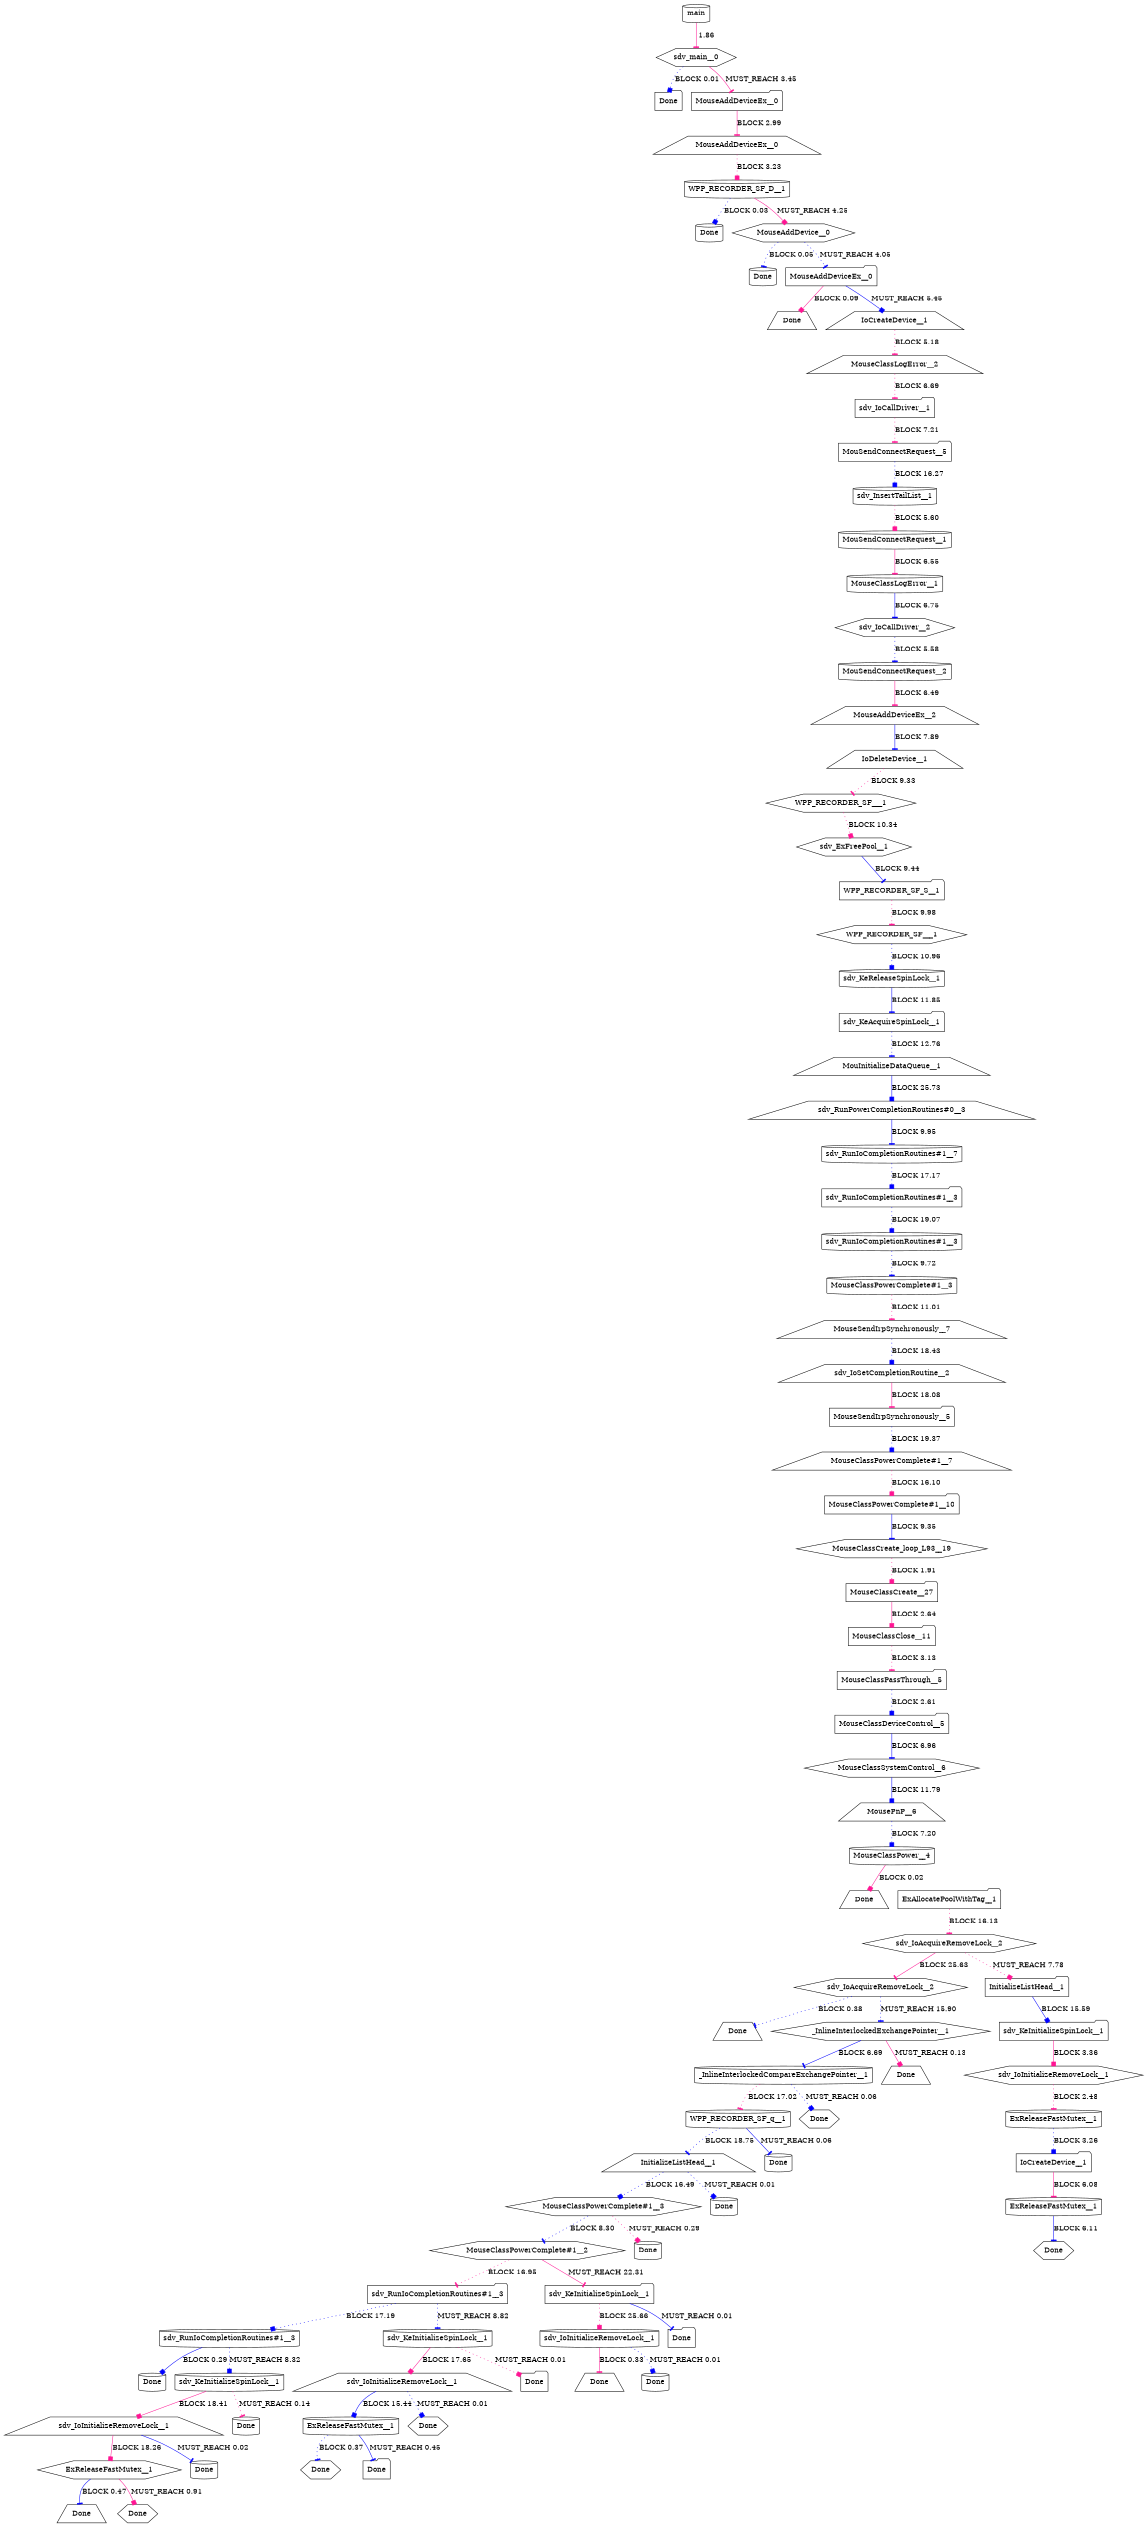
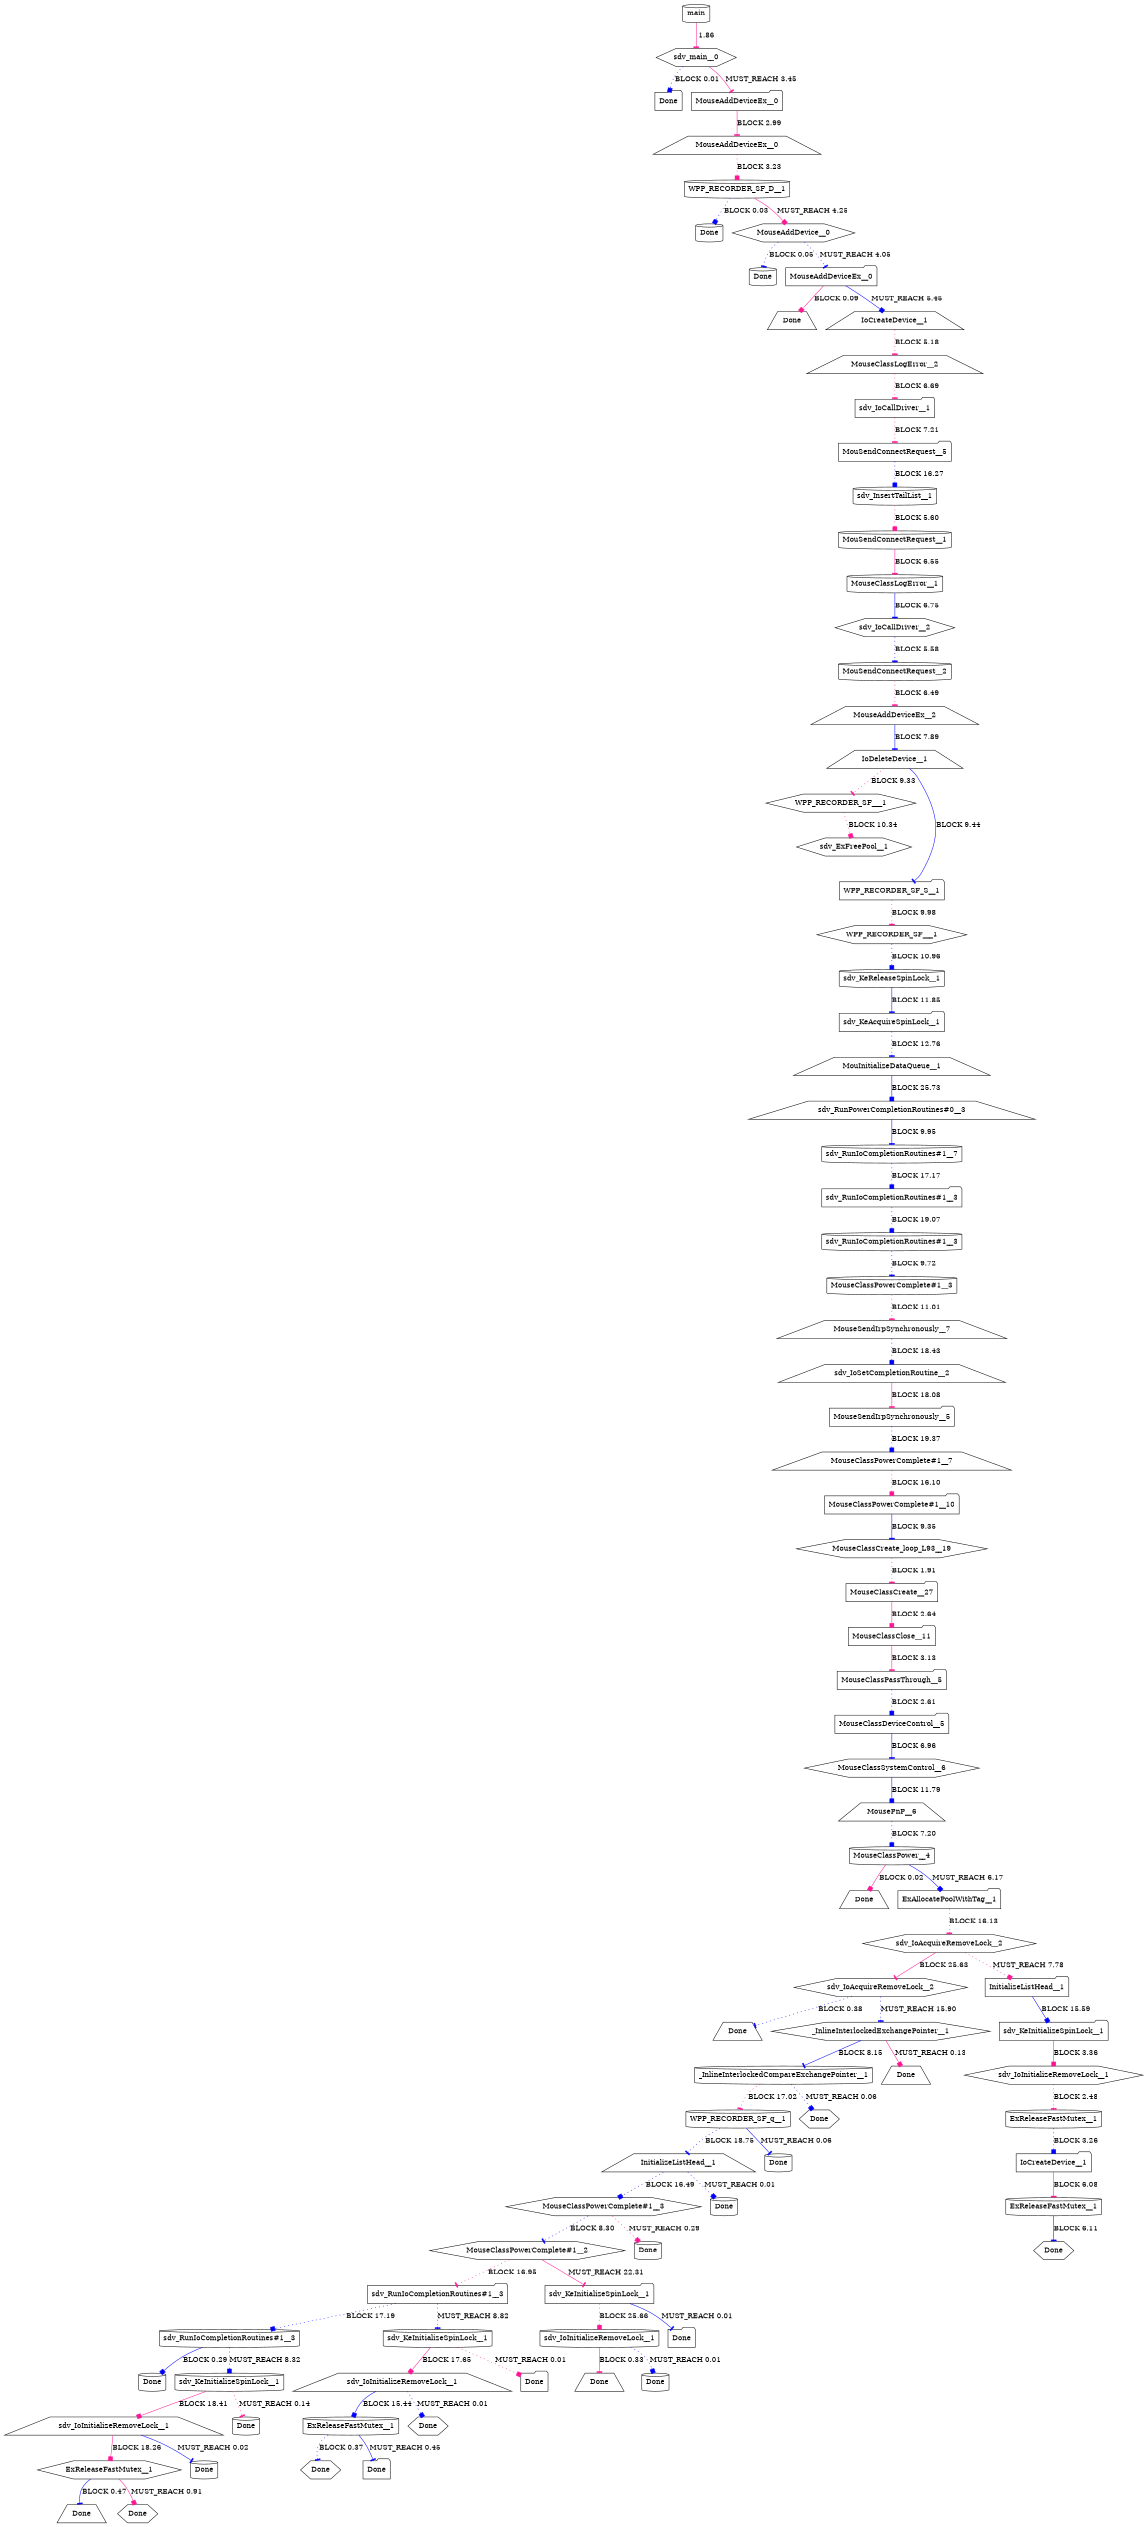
edge "MouSendConnectRequest__2" -> "MouseAddDeviceEx__2": style solid -> dotted
edge "sdv_ExFreePool__1" -> "WPP_RECORDER_SF_S__1": now "IoDeleteDevice__1" -> "WPP_RECORDER_SF_S__1"
edge "MouseClassCreate_loop_L93__19" -> "MouseClassCreate__27": arrowhead box -> tee
edge "MouseClassClose__11" -> "MouseClassPassThrough__5": style dotted -> solid
edge "MouseClassPower__4" -> "ExAllocatePoolWithTag__1": added, label "MUST_REACH 6.17"
edge "_InlineInterlockedExchangePointer__1" -> "_InlineInterlockedCompareExchangePointer__1": label "BLOCK 6.69" -> "BLOCK 8.15"
